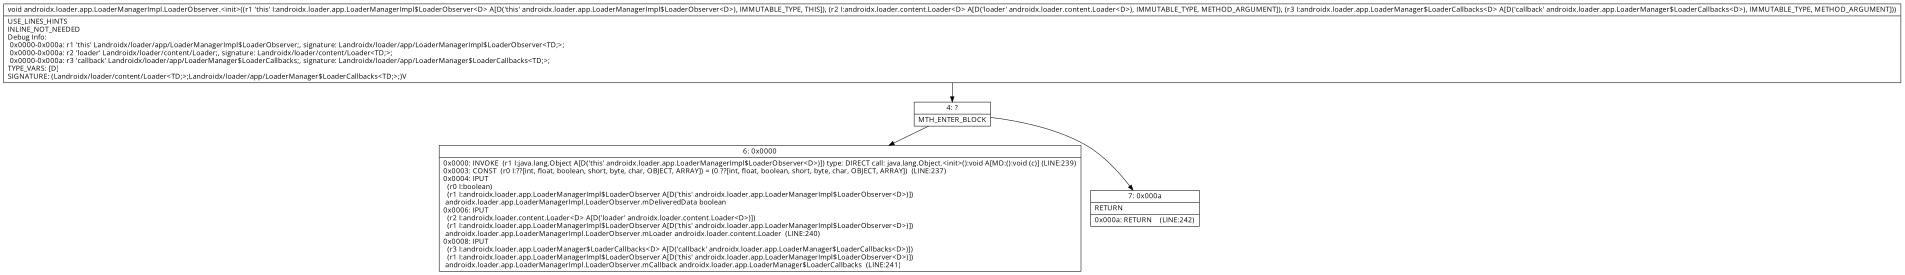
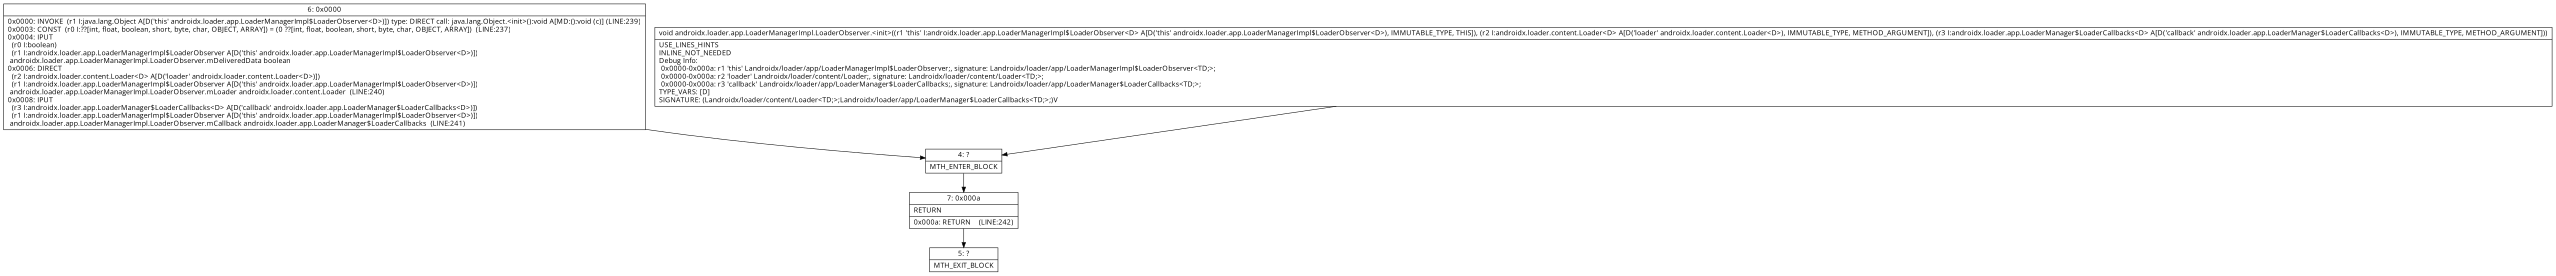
edge "4: ?" -> "6: 0x0000": reversed
node "6: 0x0000": text "0x0006: IPUT" -> "0x0006: DIRECT"
node "5: ?": added
